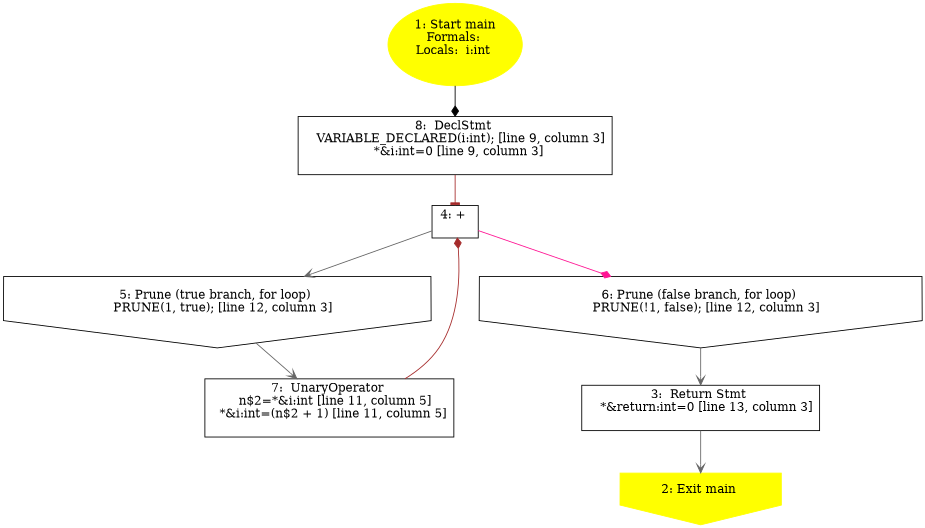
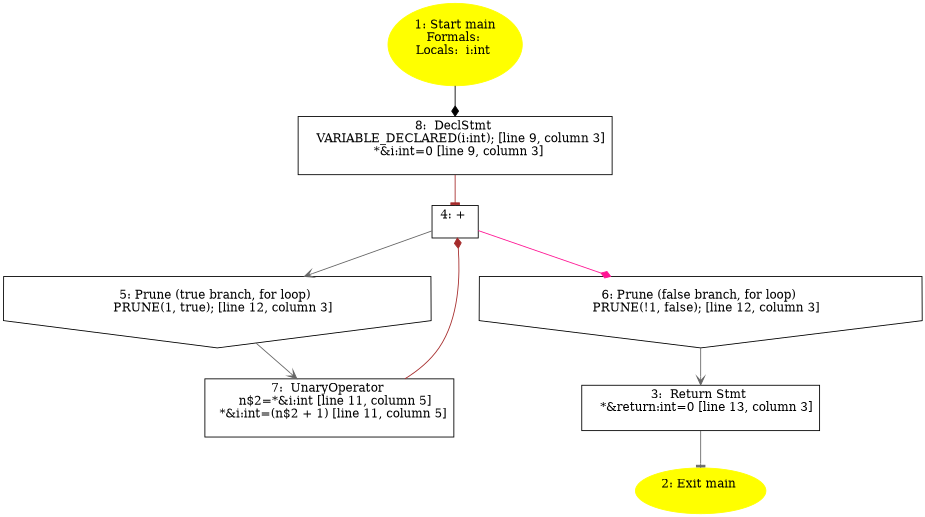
edge "3:  Return Stmt *&return:int=0 [line 13, column 3]" -> "2: Exit main": arrowhead vee -> tee
node "2: Exit main": shape invhouse -> ellipse
